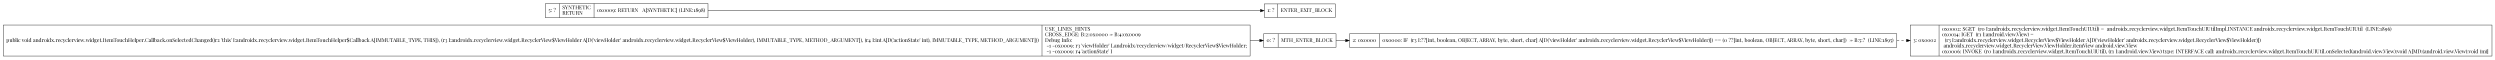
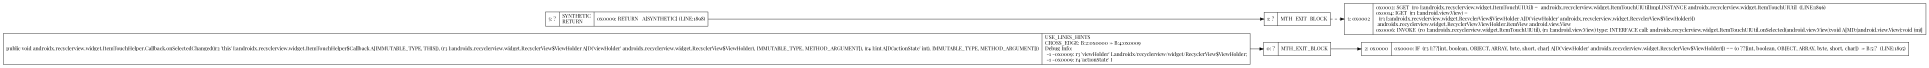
node "1: ?": text "ENTER_EXIT_BLOCK" -> "MTH_EXIT_BLOCK"
node "0: ?": text "MTH_ENTER_BLOCK" -> "MTH_EXIT_BLOCK"
edge "2: 0x0000" -> "3: 0x0002": now "1: ?" -> "3: 0x0002"
